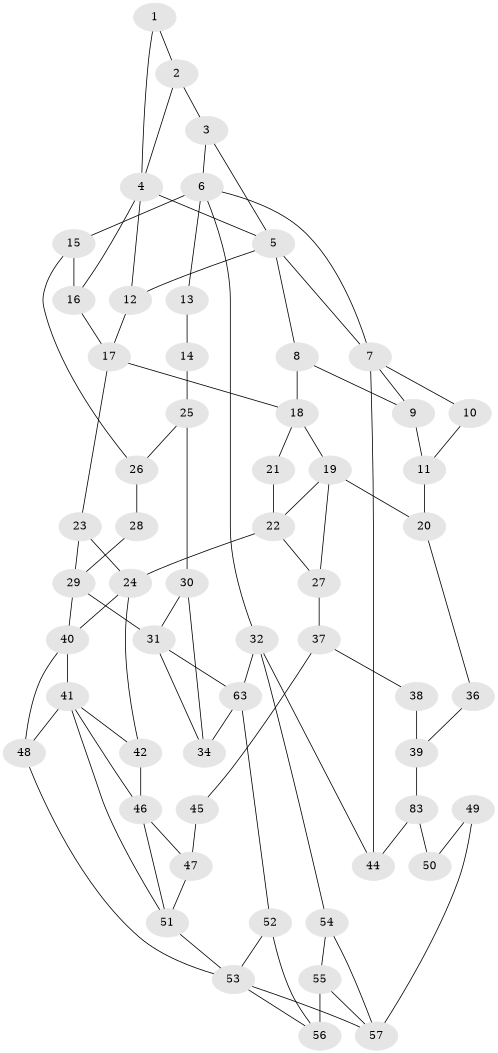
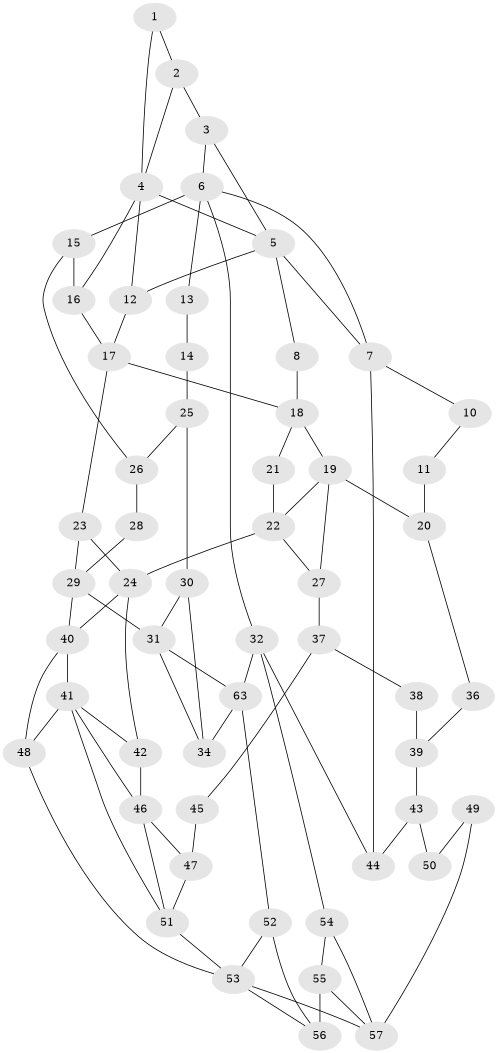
node "9": removed
node "83": label "83" -> "43"
